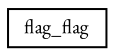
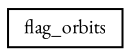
node "flag_flag": label "flag_flag" -> "flag_orbits"
